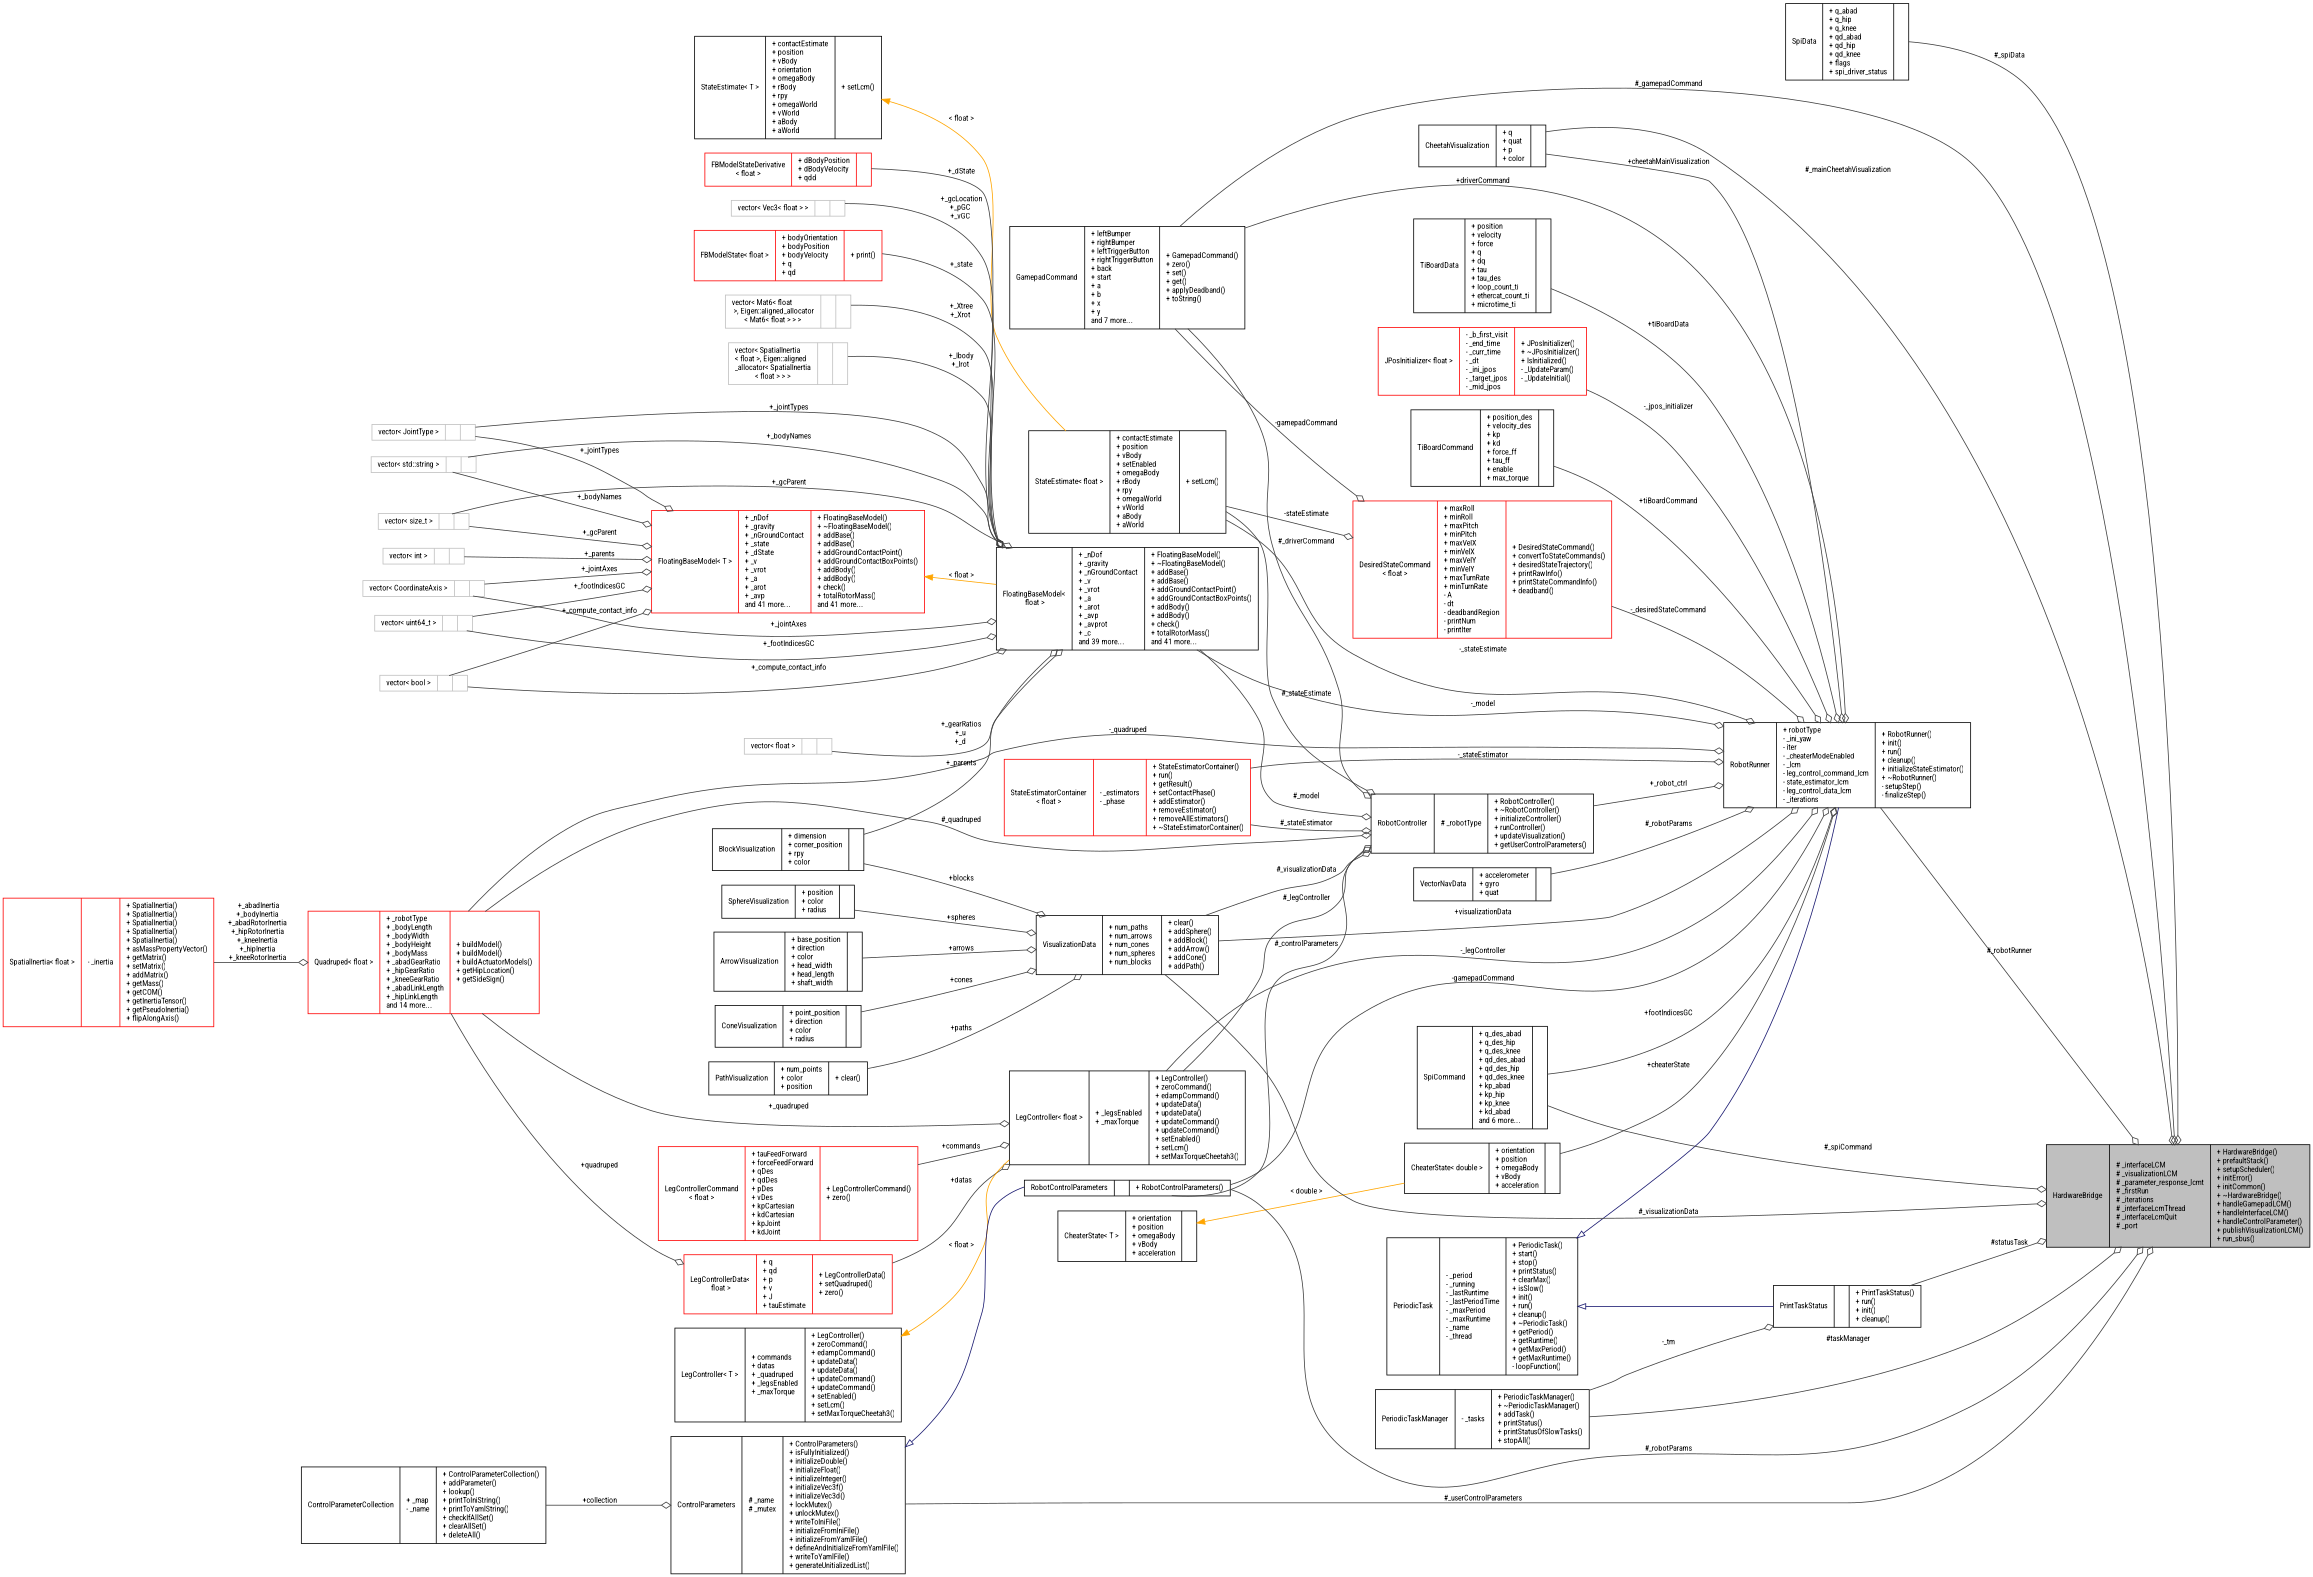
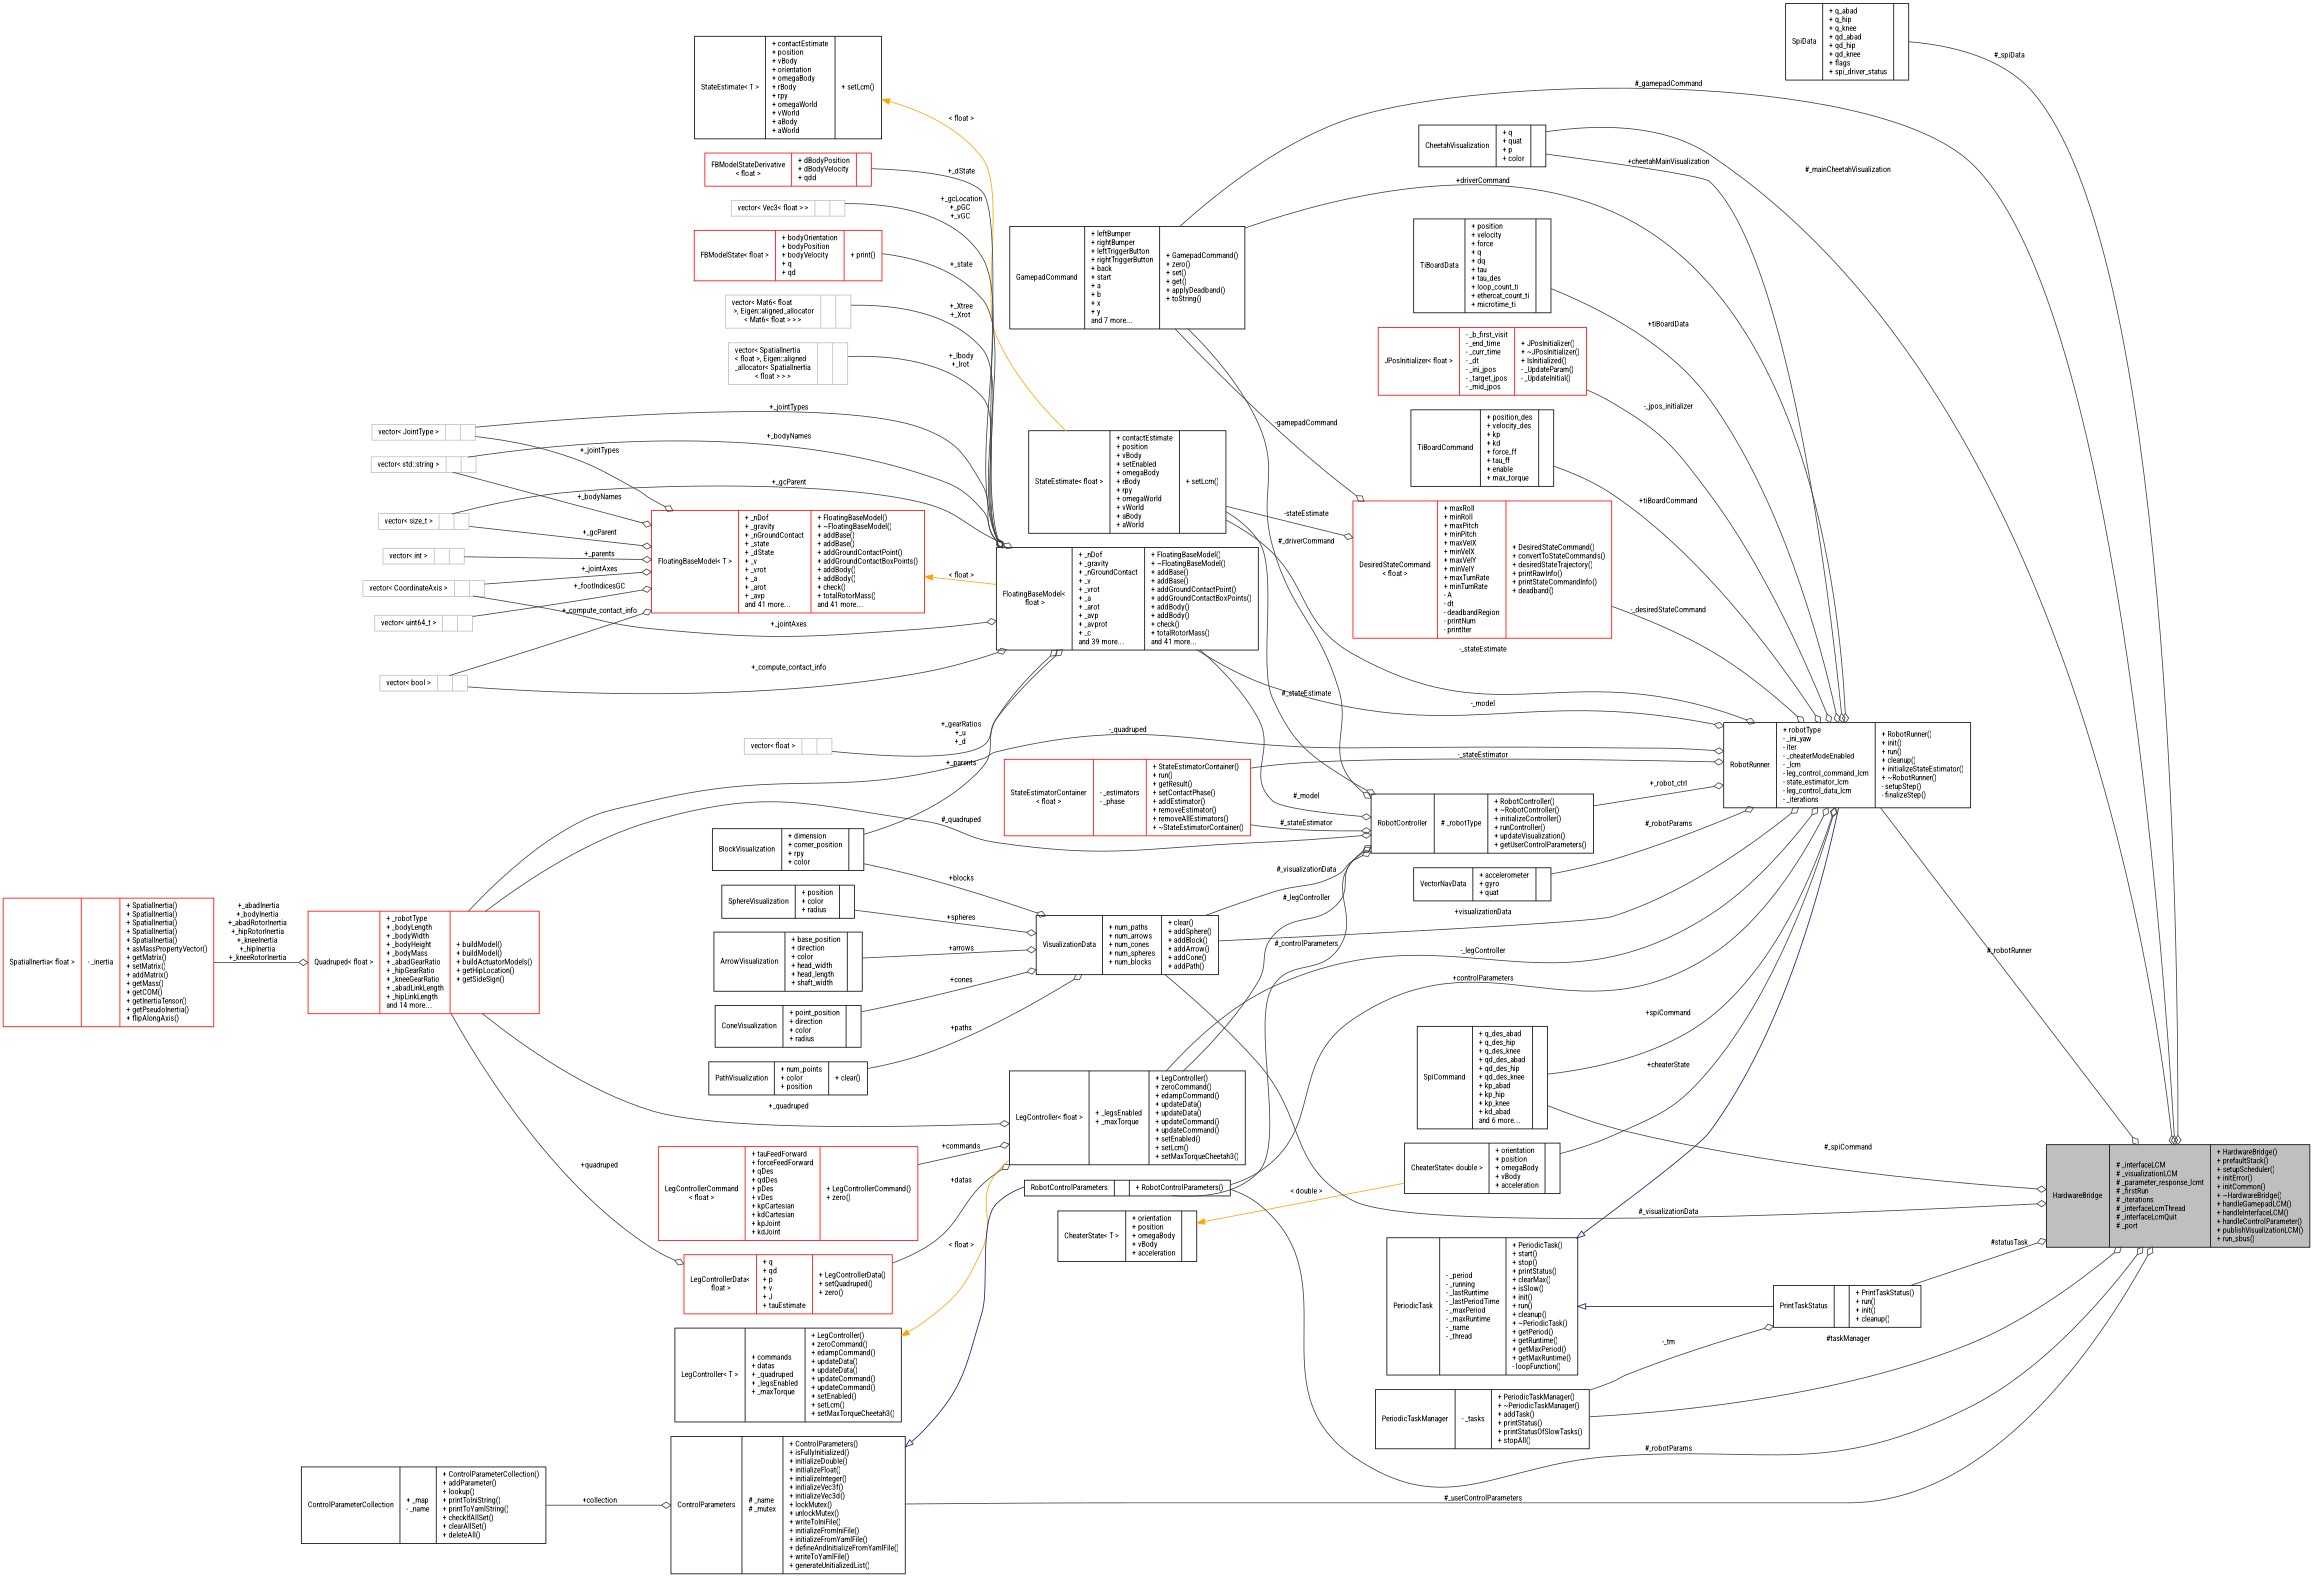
edge "vector< uint64_t >" -> "FloatingBaseModel<": removed, label "+_footIndicesGC"
edge "RobotControlParameters" -> "RobotRunner": label " -gamepadCommand" -> " +controlParameters"
edge "SpiCommand" -> "RobotRunner": label " +footIndicesGC" -> " +spiCommand"
